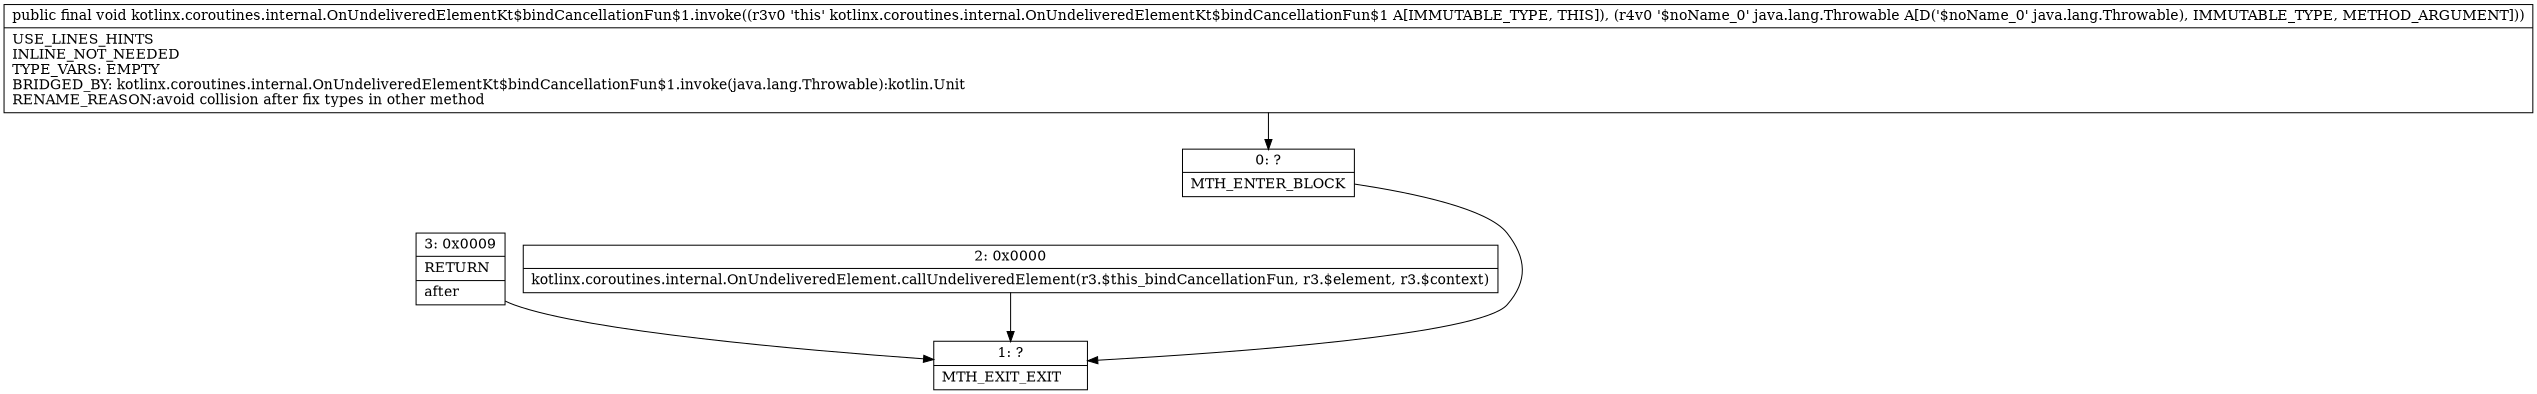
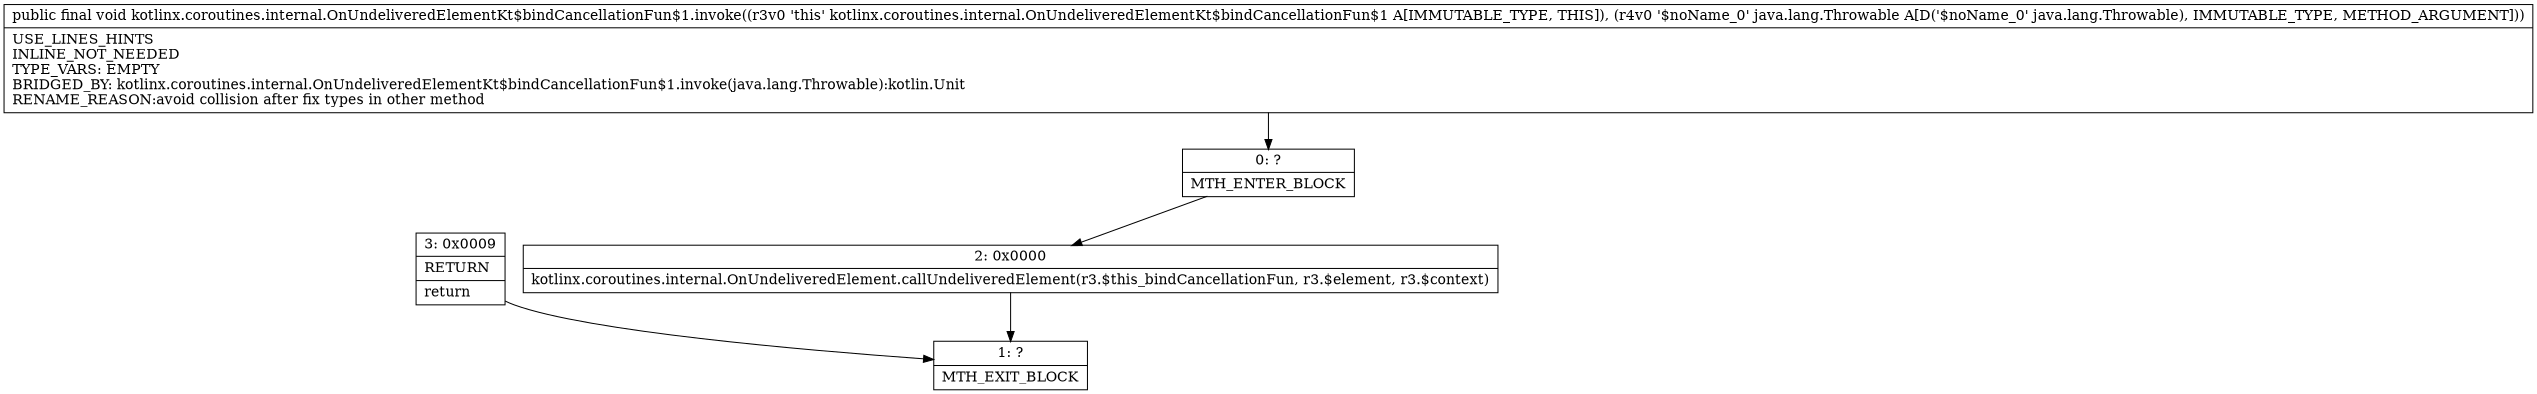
node "3: 0x0009": text "after" -> "return"
edge "0: ?" -> "1: ?": now "0: ?" -> "2: 0x0000"
node "1: ?": text "MTH_EXIT_EXIT" -> "MTH_EXIT_BLOCK"
